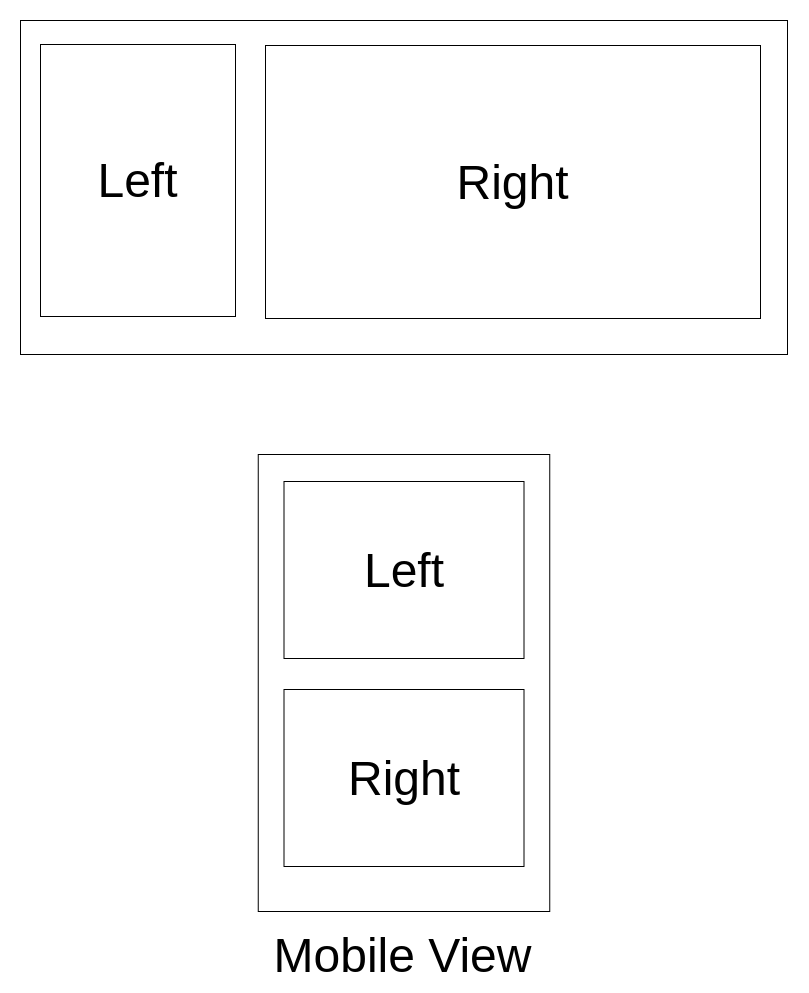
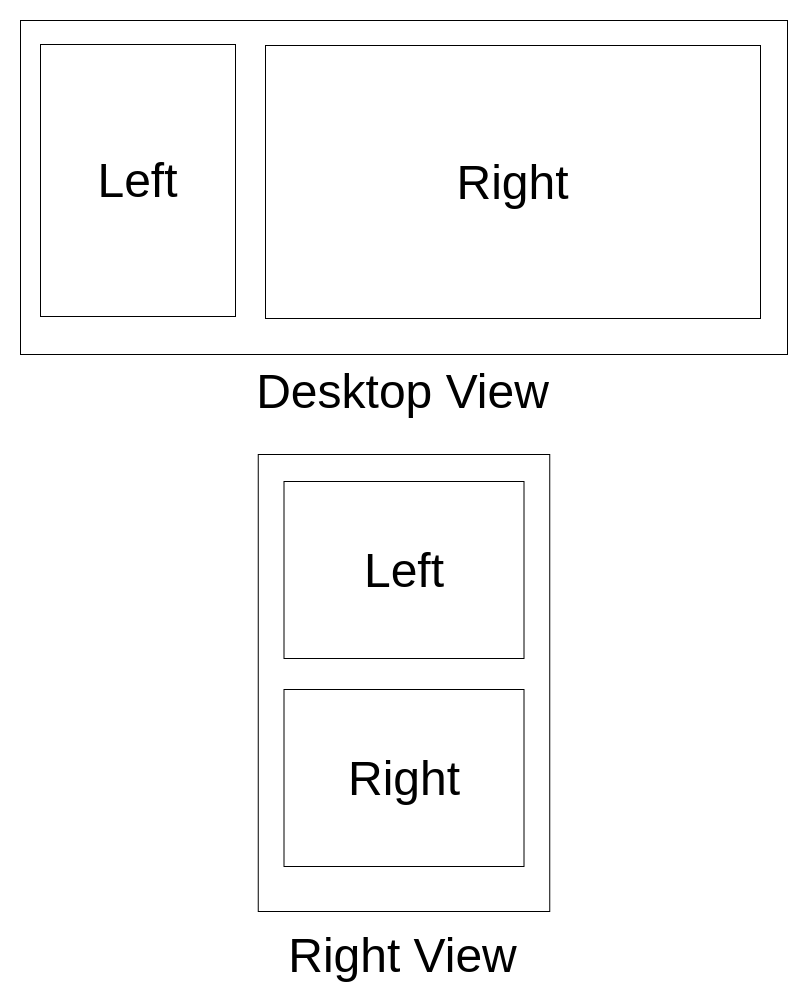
node "Desktop View": added
node "Mobile View": label "Mobile View" -> "Right View"
